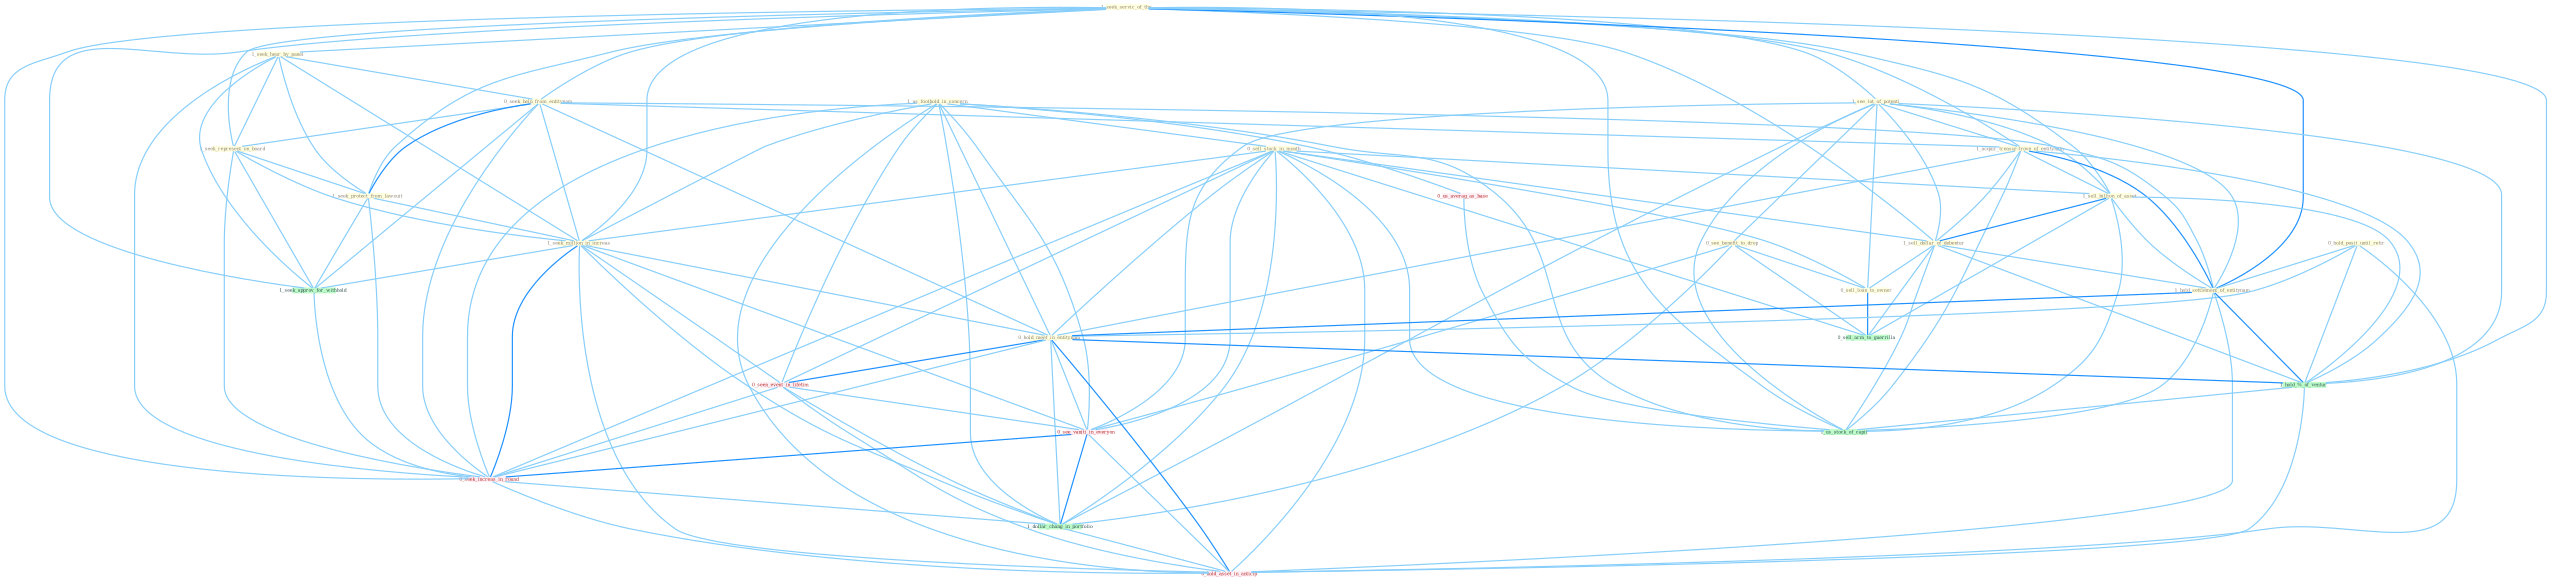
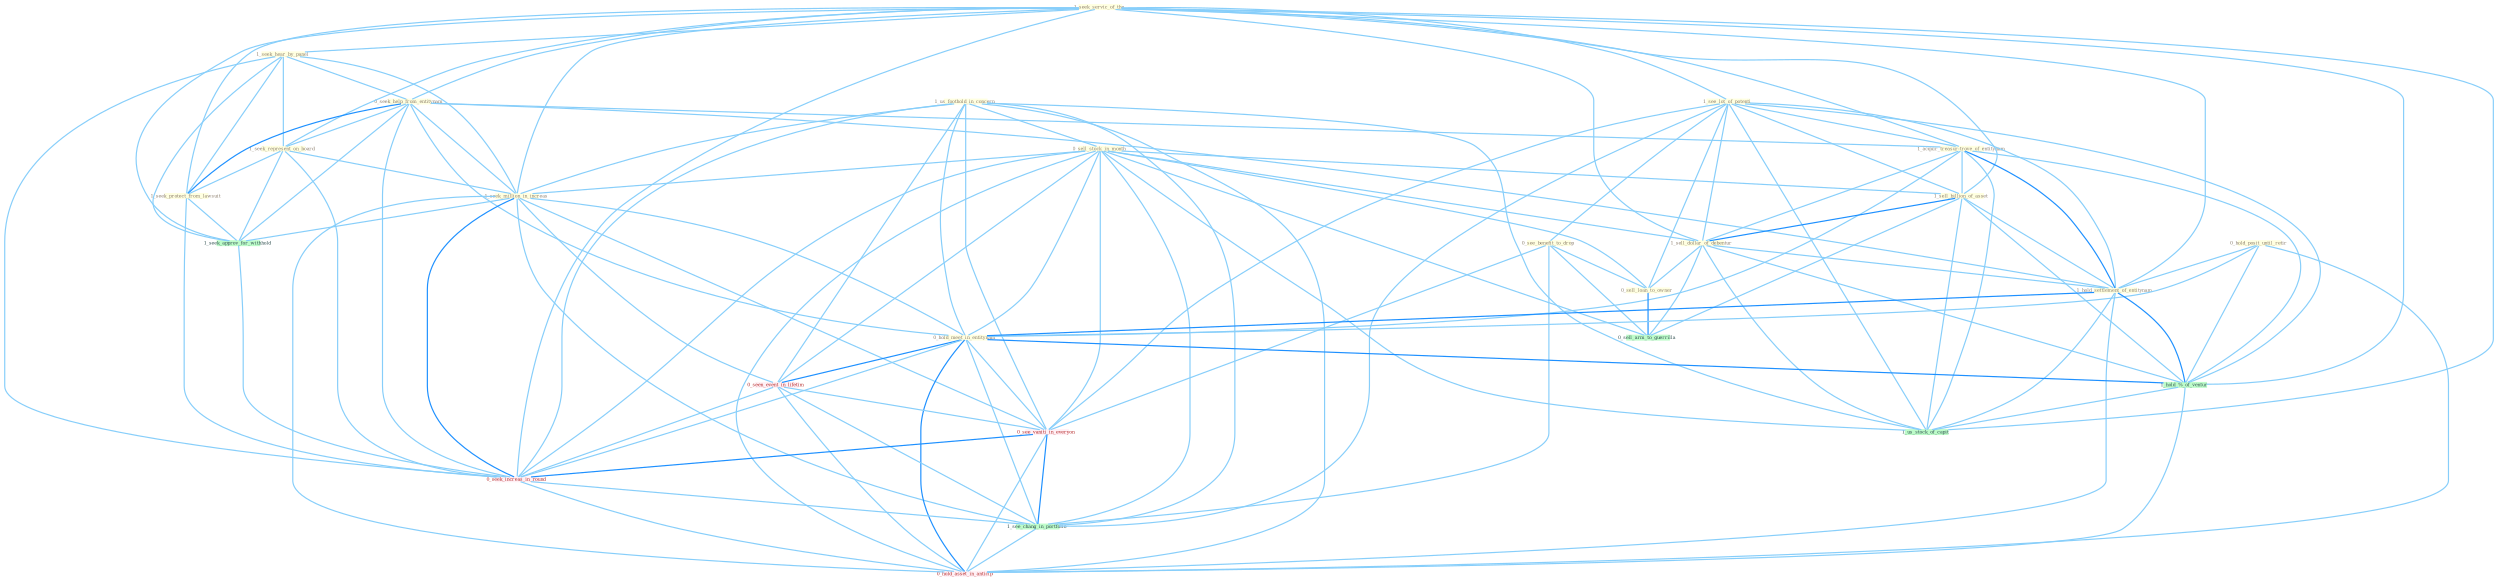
edge "1_seek_servic_of_the" -- "1_hold_settlement_of_entitynam": color #1e90ff -> #87cefa
node "0_us_averag_as_base": removed
edge "1_seek_protect_from_lawsuit" -- "1_seek_million_in_increas": removed
node "1_dollar_chang_in_portfolio": label "1_dollar_chang_in_portfolio" -> "1_see_chang_in_portfolio"
